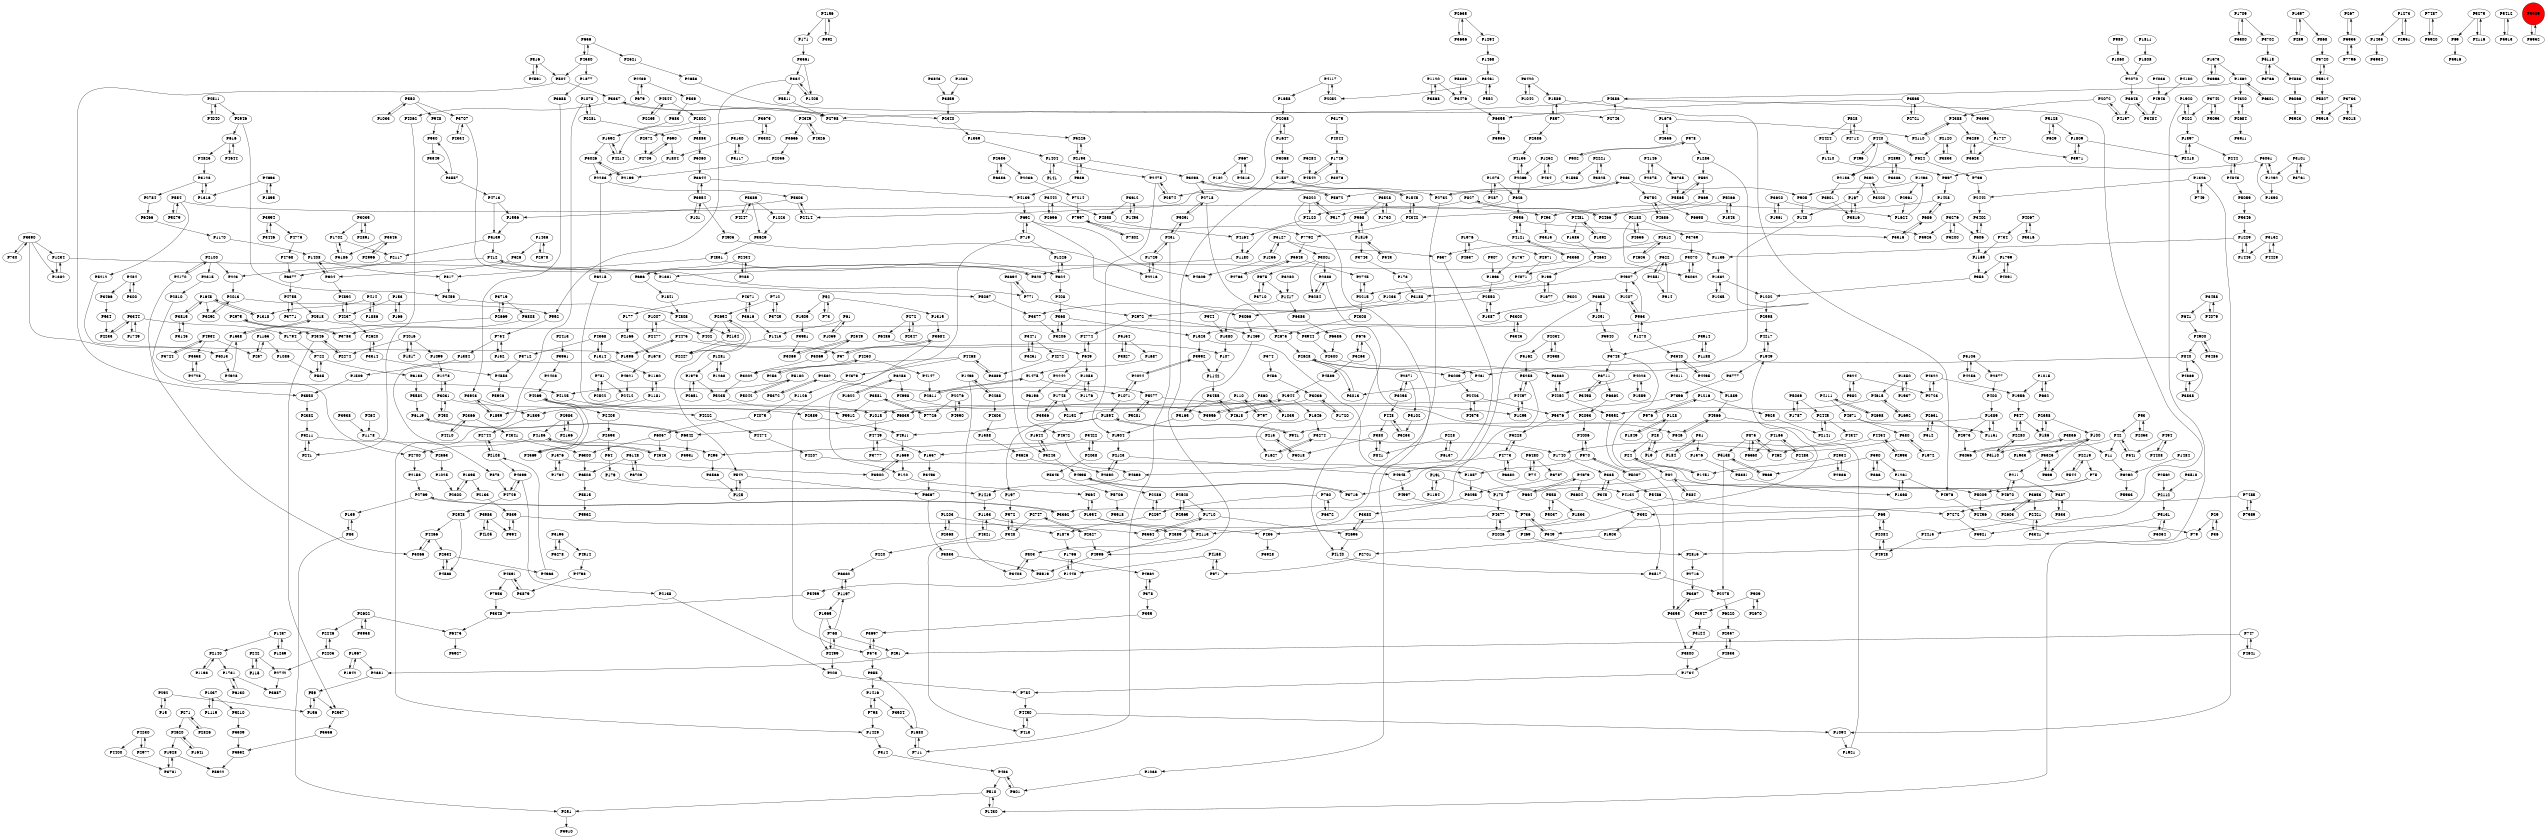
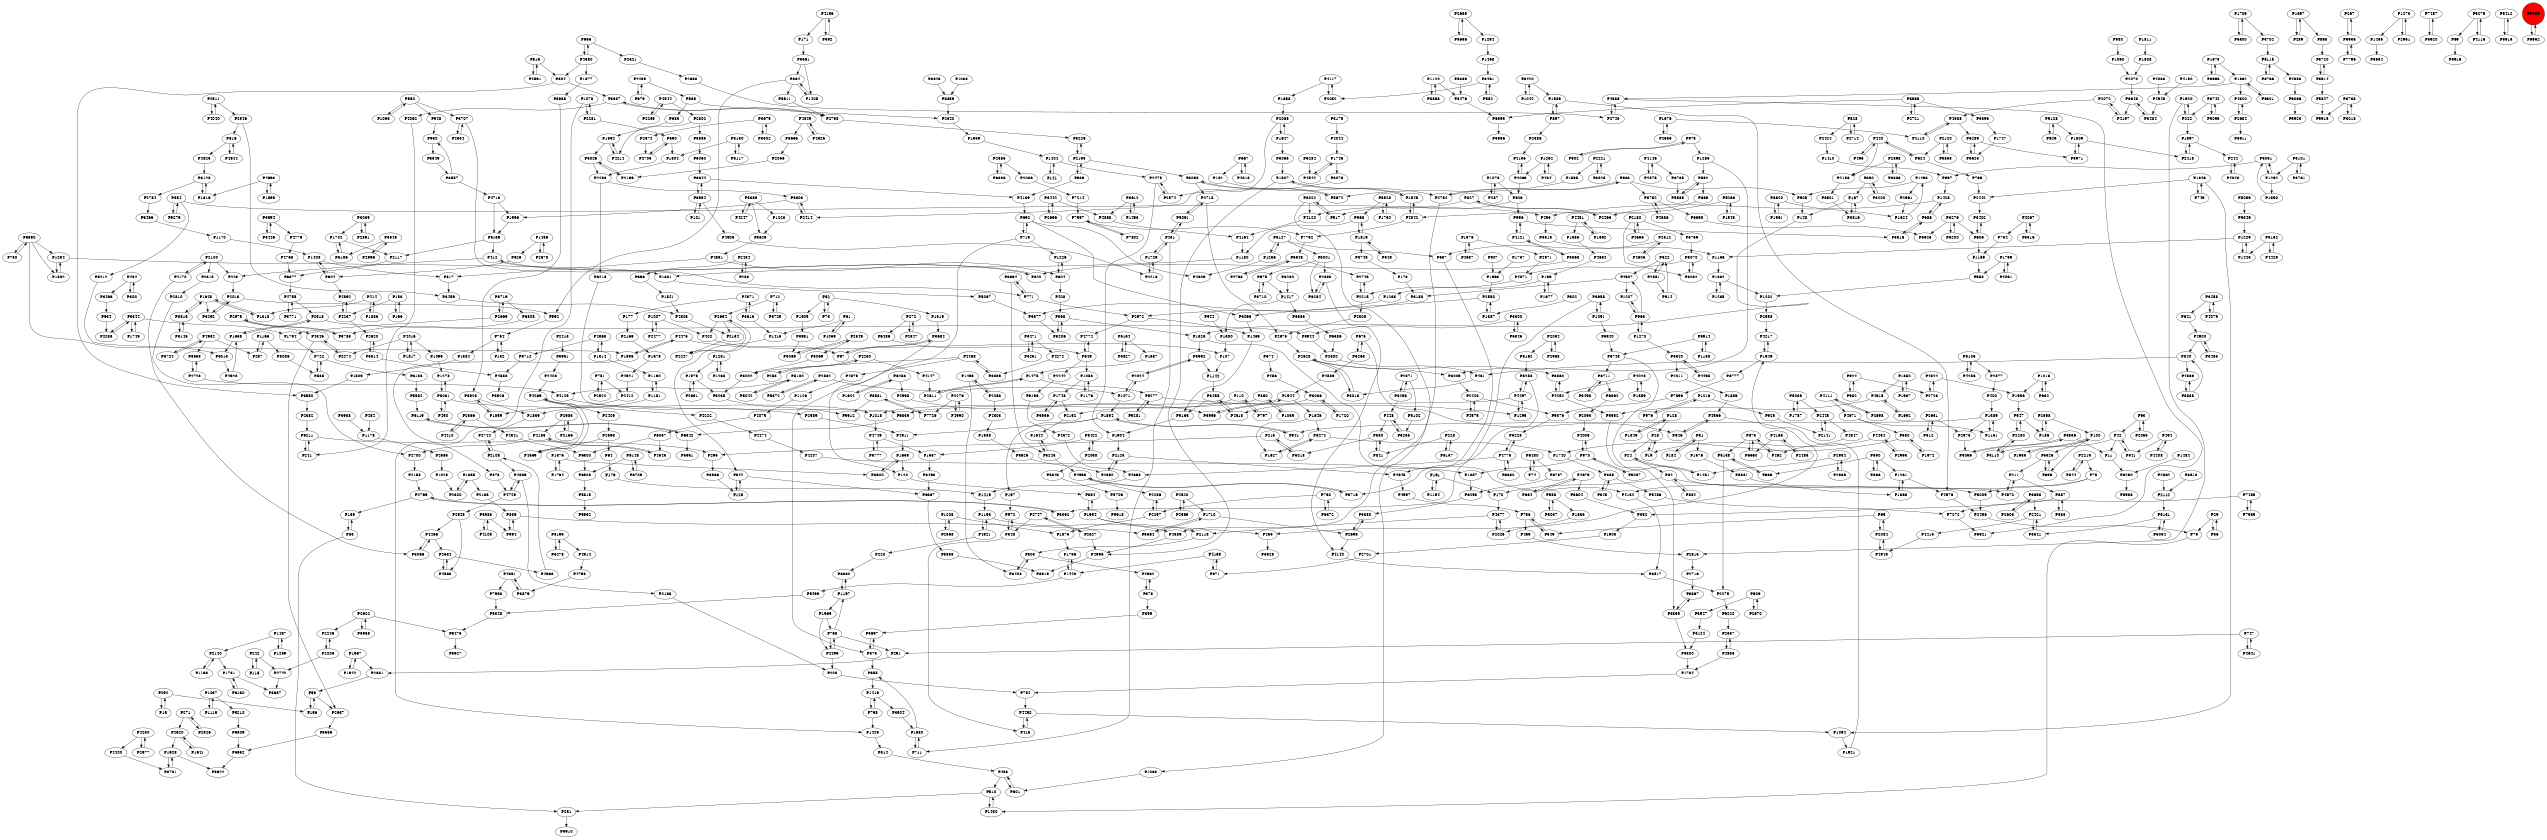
edge "P4386" -> "P2798": now "P4386" -> "P2743"
edge "P4843" -> "P5059": removed
node "P1086": label "P1086" -> "P8086"
